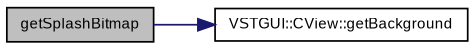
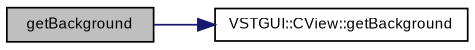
node "getSplashBitmap": label "getSplashBitmap" -> "getBackground"
